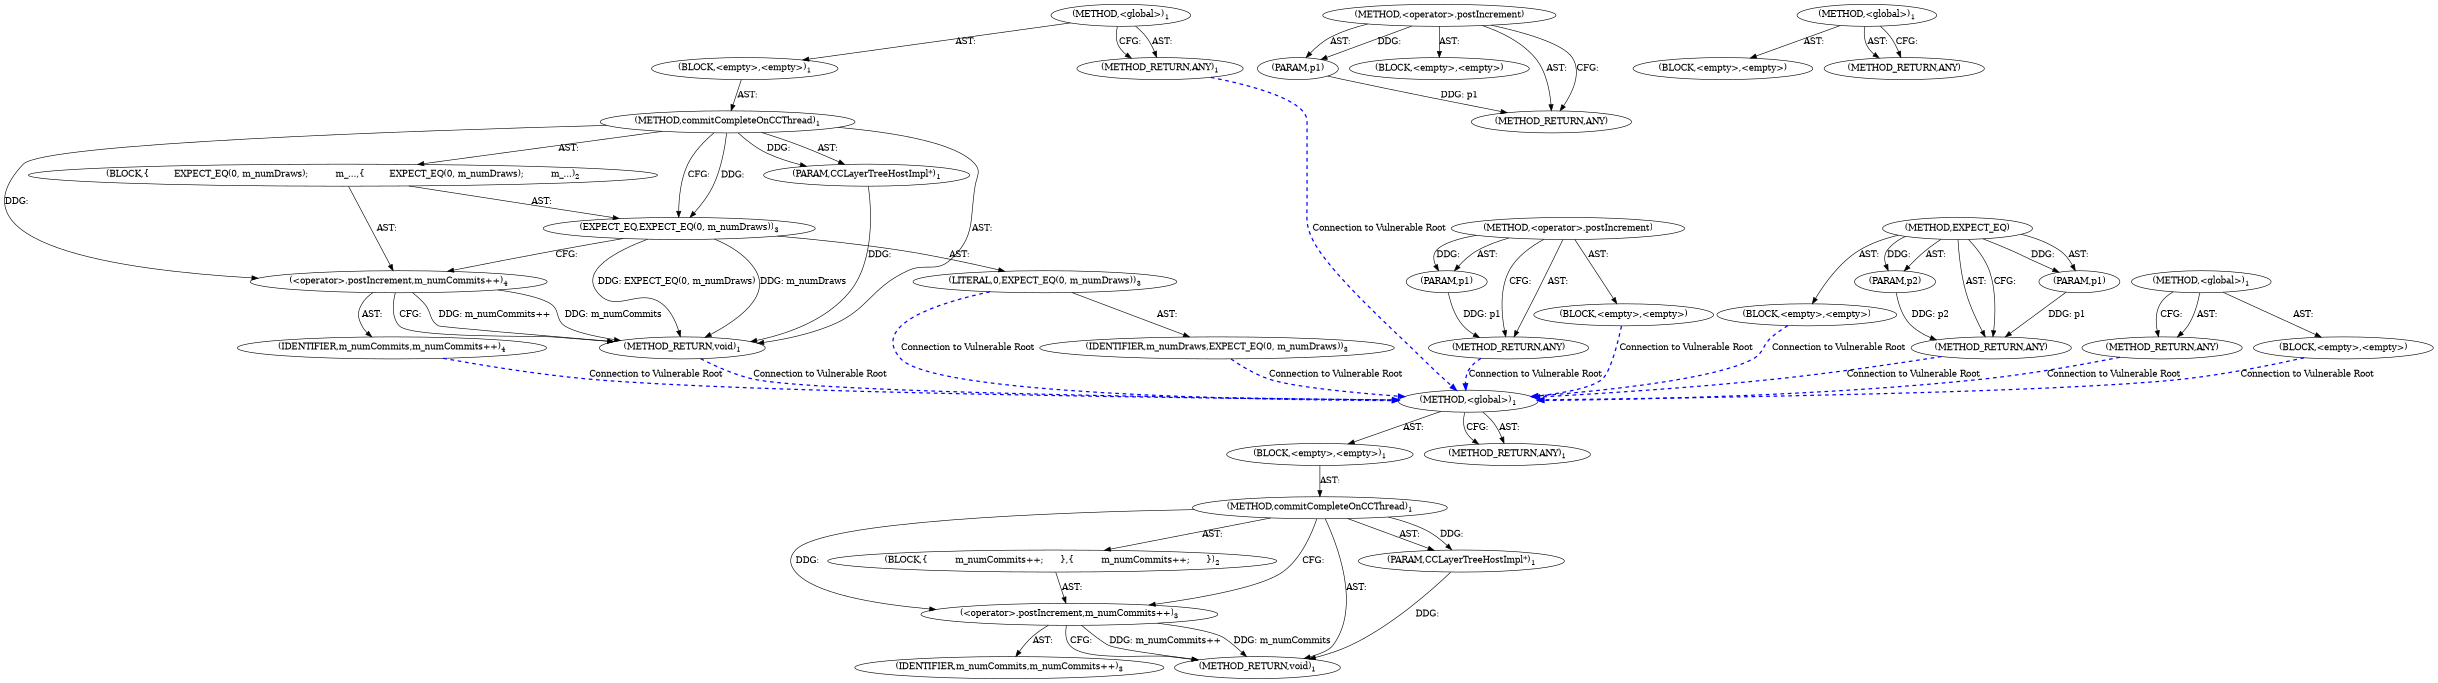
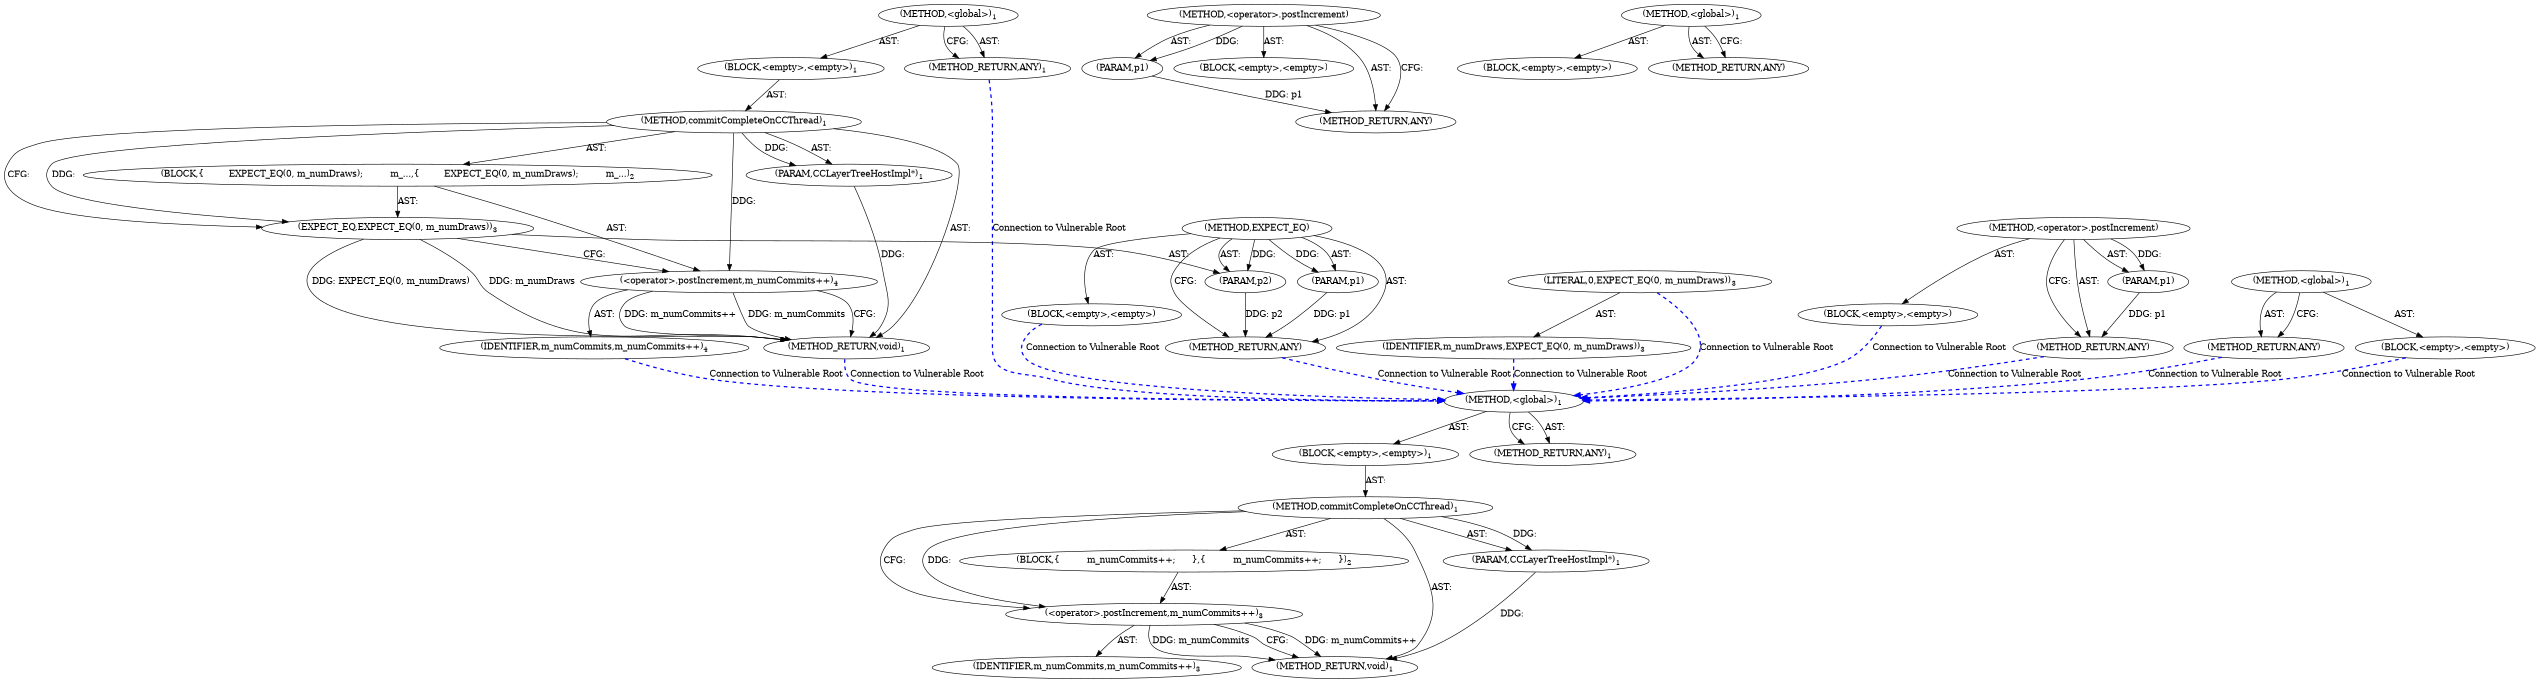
edge "(EXPECT_EQ,EXPECT_EQ(0, m_numDraws))" -> "(LITERAL,0,EXPECT_EQ(0, m_numDraws))": now "(EXPECT_EQ,EXPECT_EQ(0, m_numDraws))" -> "(PARAM,p2)"
